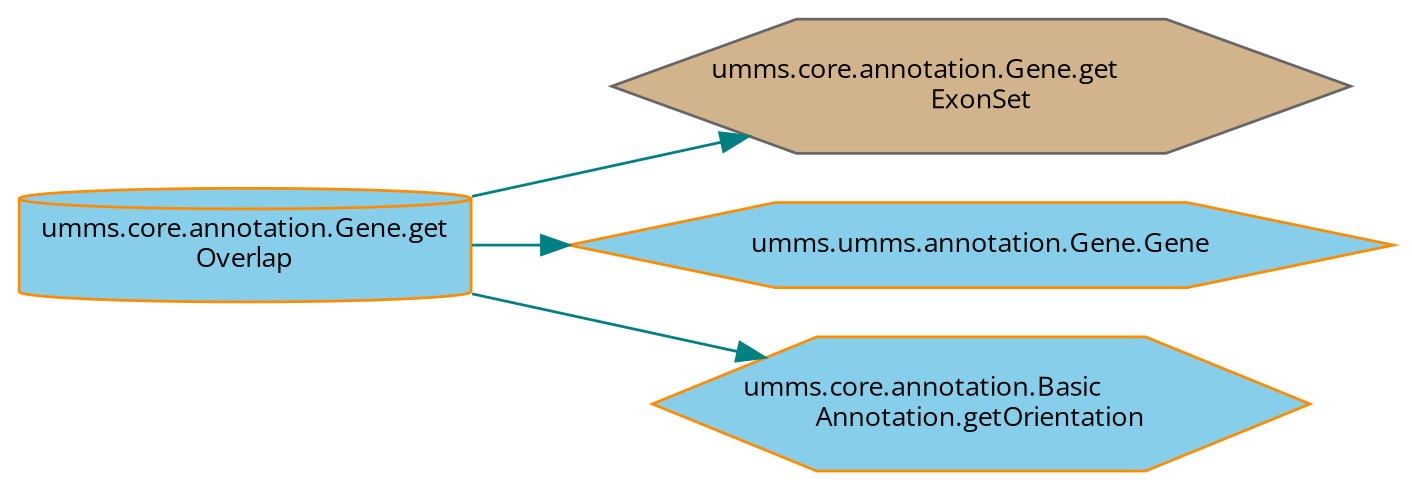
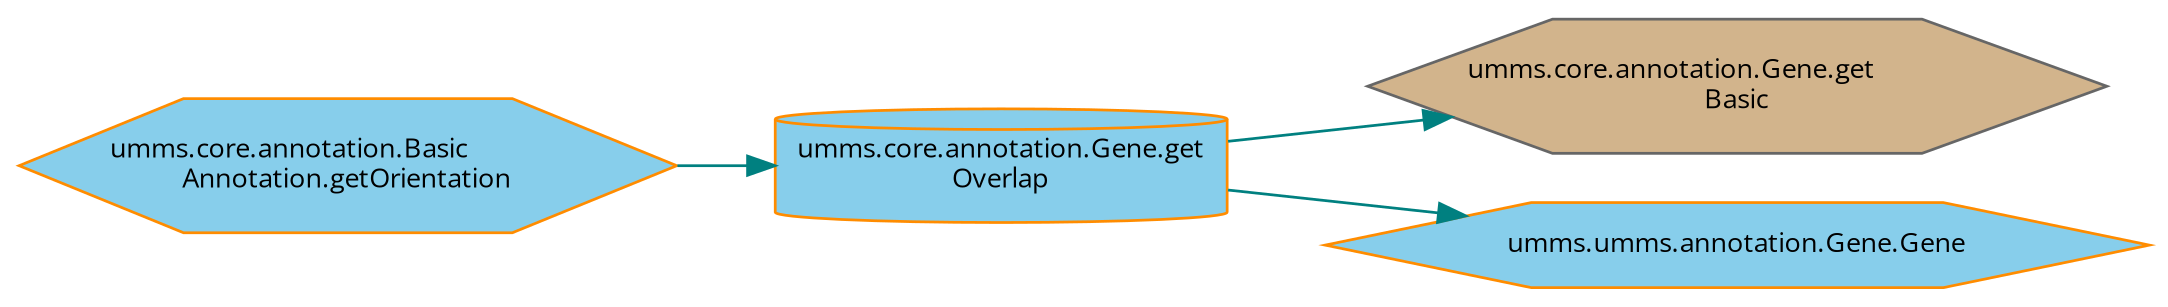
node "umms.core.annotation.Gene.get ExonSet": label "umms.core.annotation.Gene.get ExonSet" -> "umms.core.annotation.Gene.get Basic"
edge "umms.core.annotation.Gene.get Overlap" -> "umms.core.annotation.Basic Annotation.getOrientation": reversed
